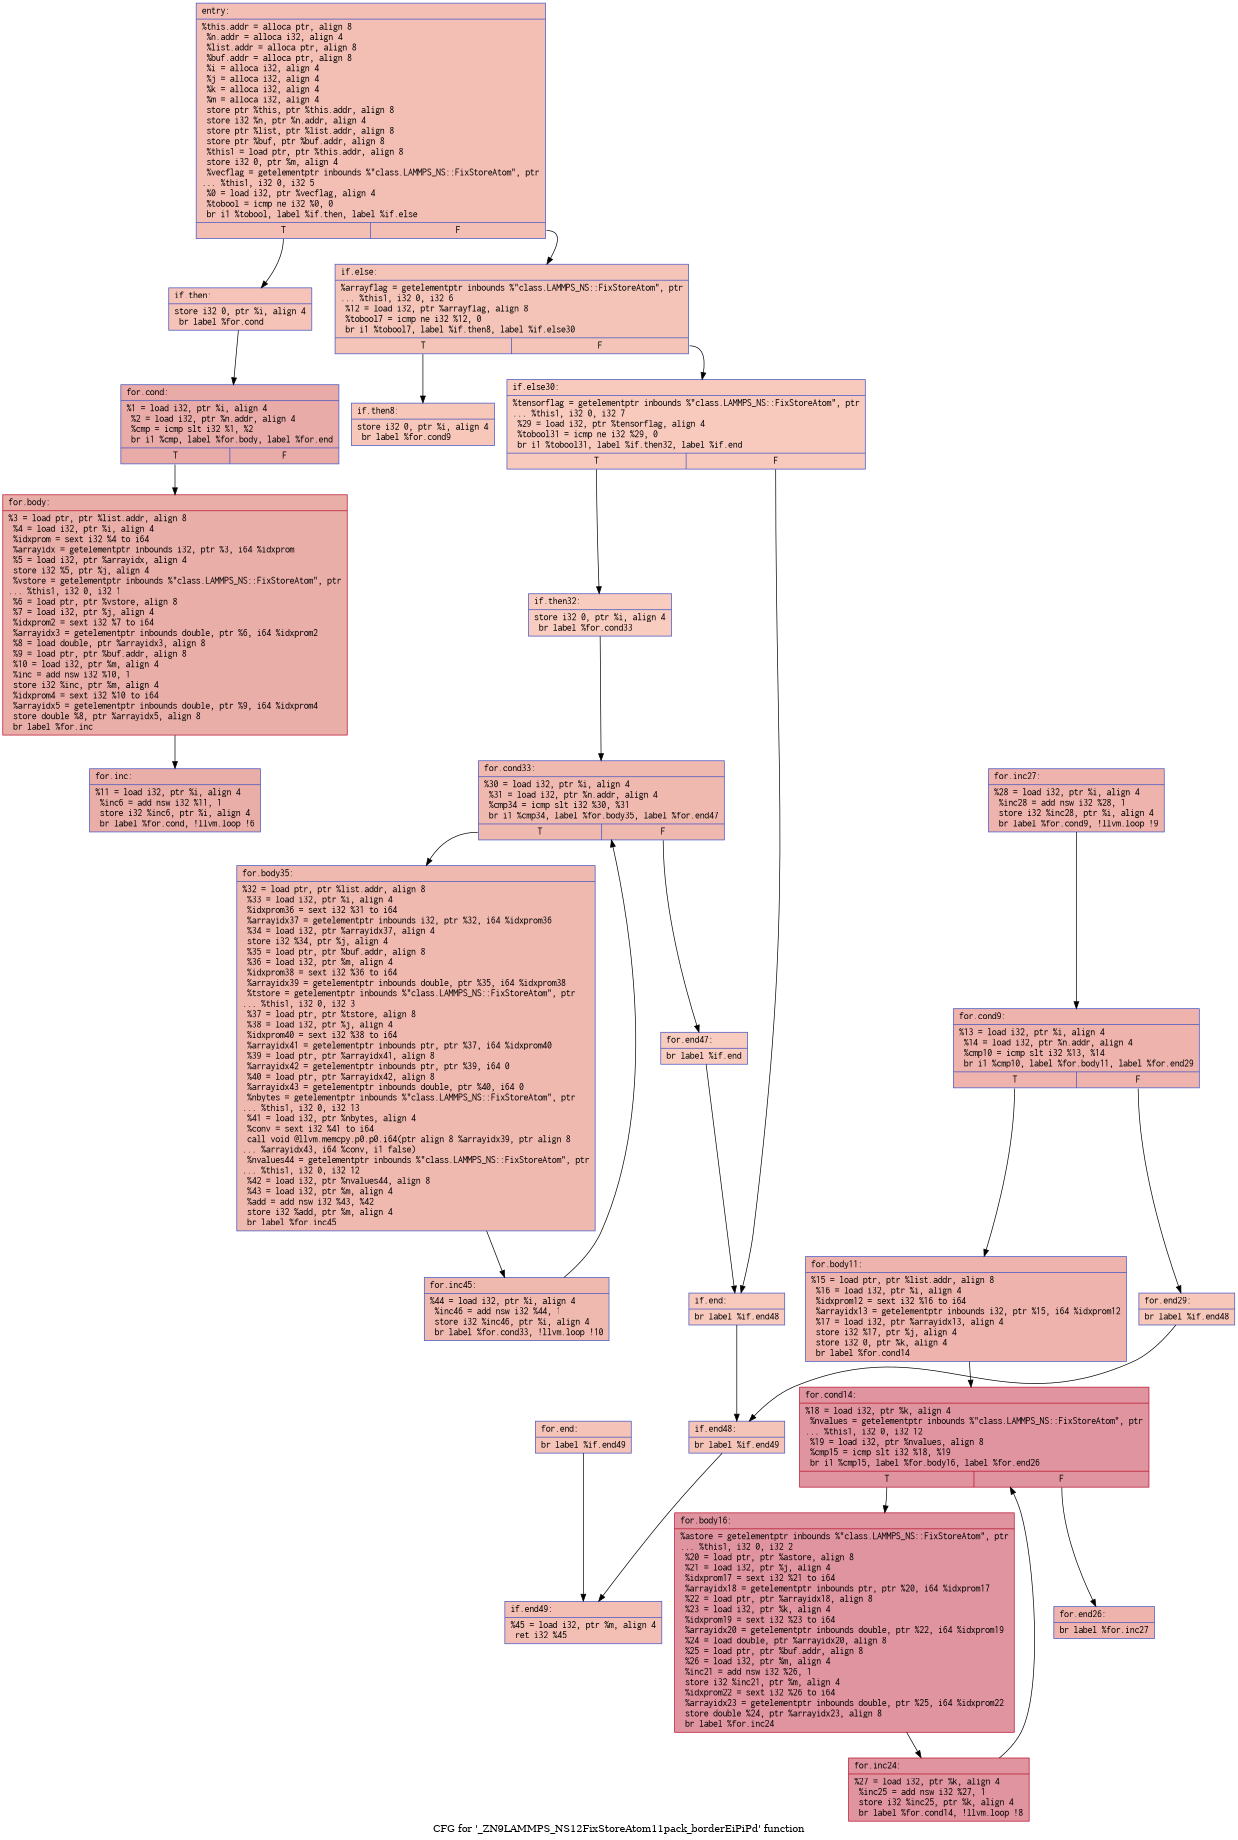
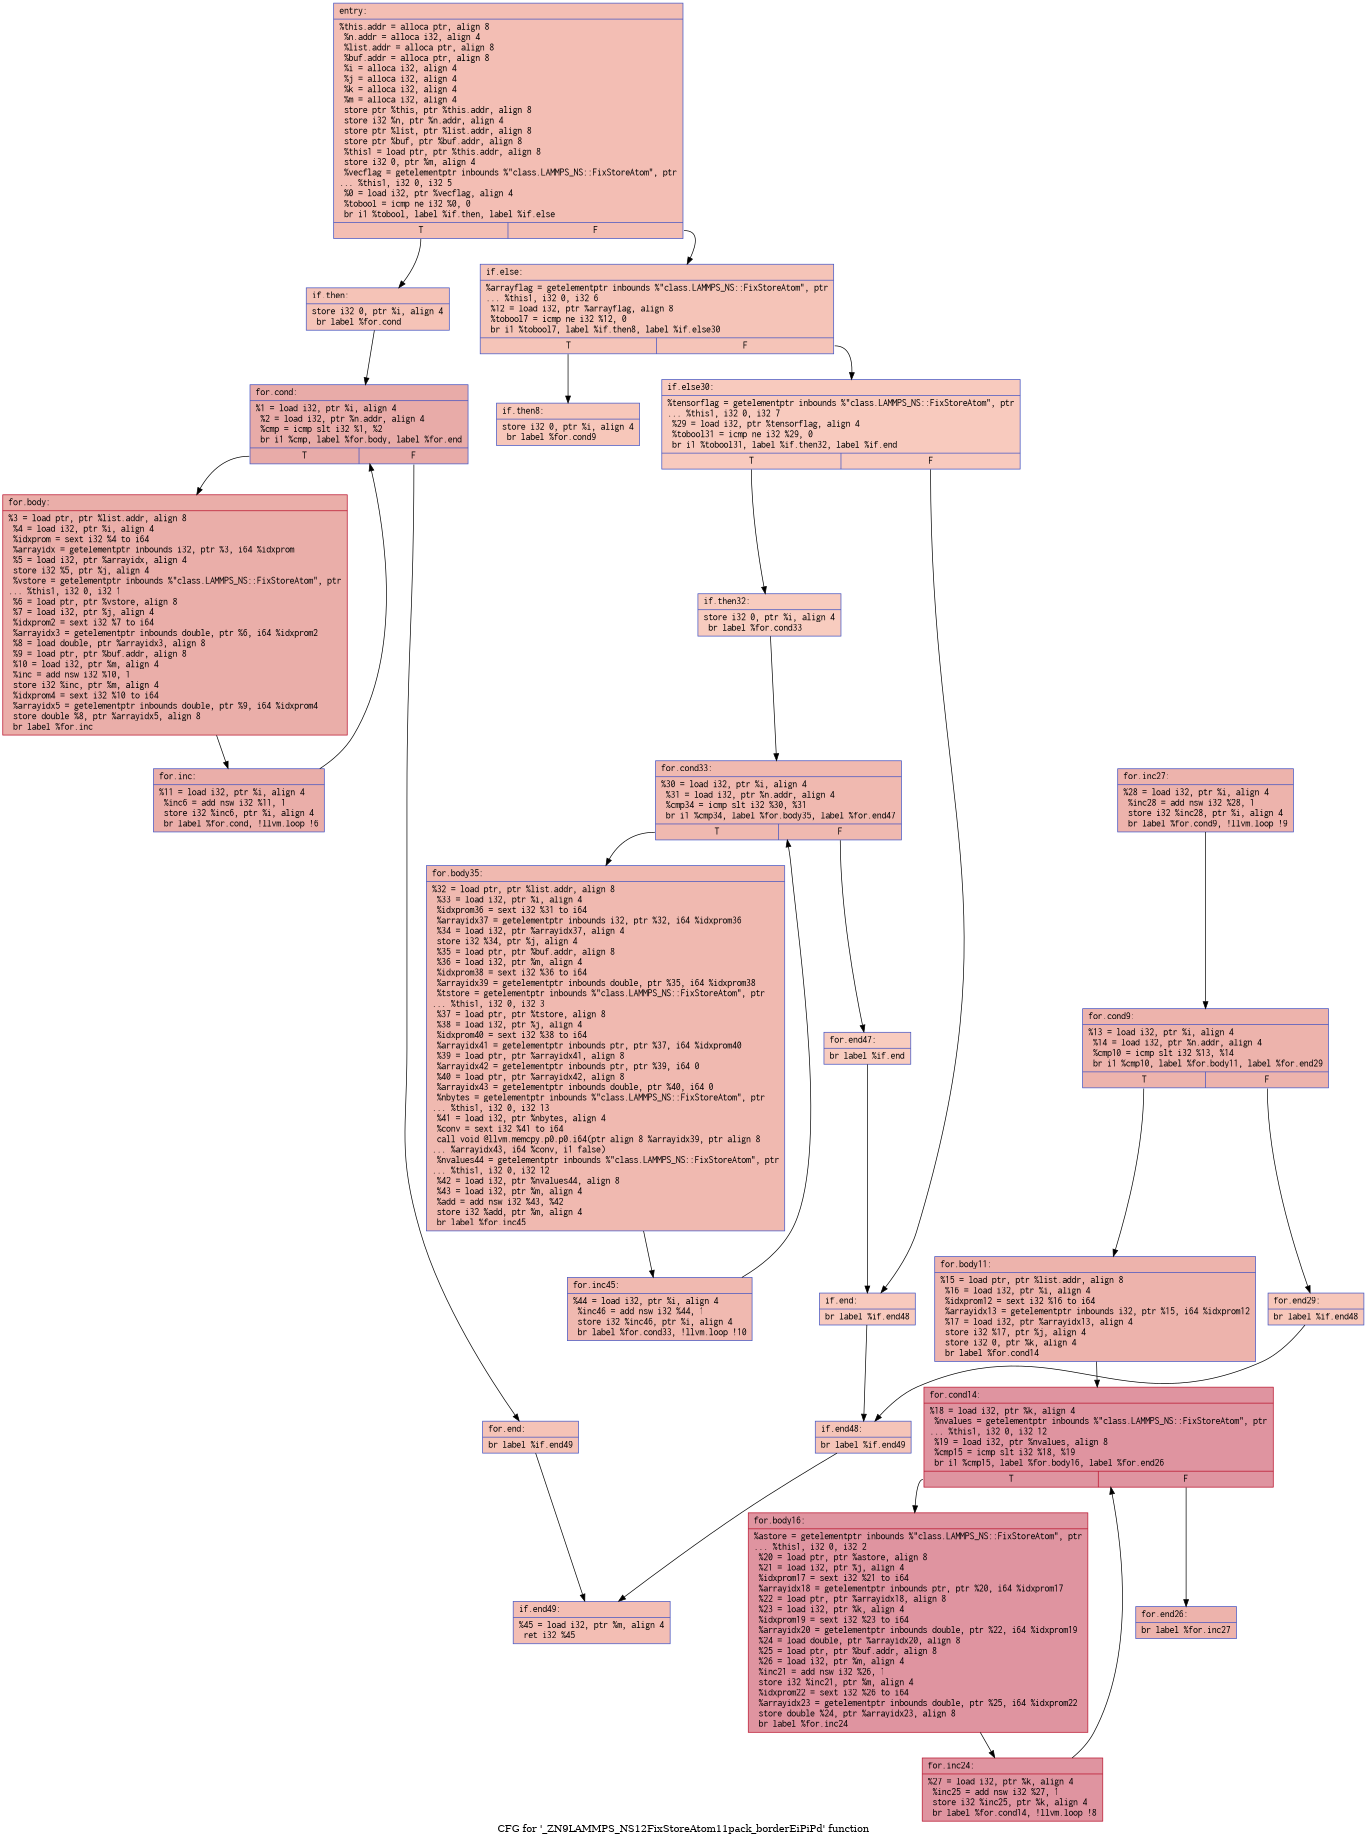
edge "for.inc:" -> "for.cond:": added
edge "for.cond:" -> "for.end:": added
